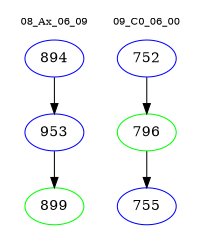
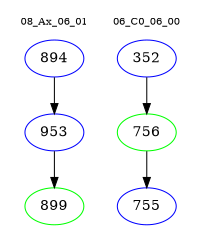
cluster "08_Ax_06_09": label "08_Ax_06_09" -> "08_Ax_06_01"
cluster "09_C0_06_00": label "09_C0_06_00" -> "06_C0_06_00"
node "752": label "752" -> "352"
node "796": label "796" -> "756"
